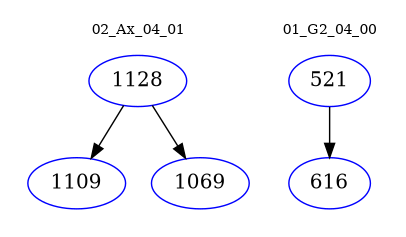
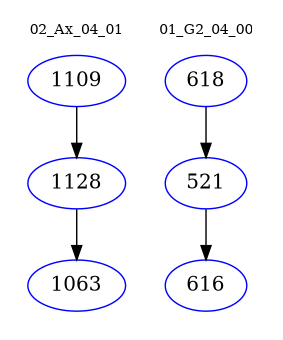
node "618": added
edge "1128" -> "1109": reversed
node "1069": label "1069" -> "1063"
